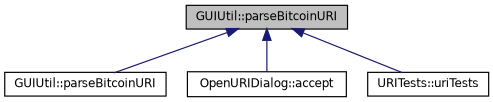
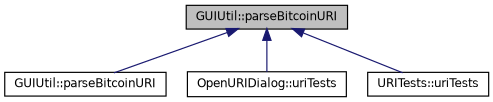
node "OpenURIDialog::accept": label "OpenURIDialog::accept" -> "OpenURIDialog::uriTests"
